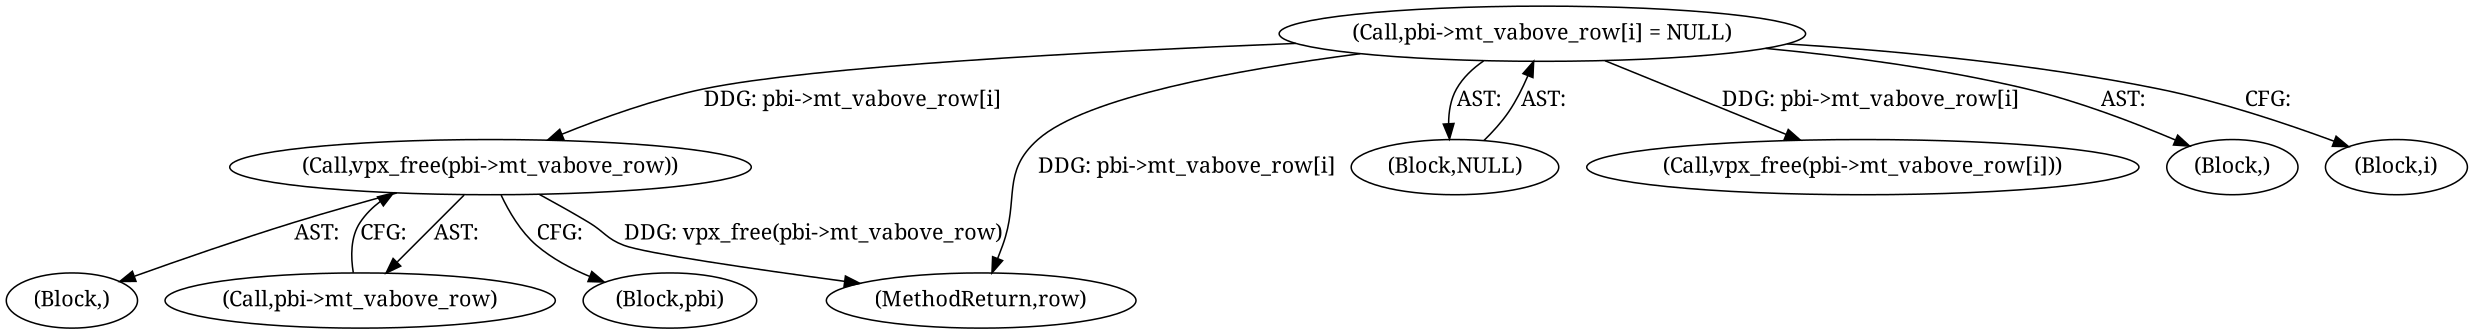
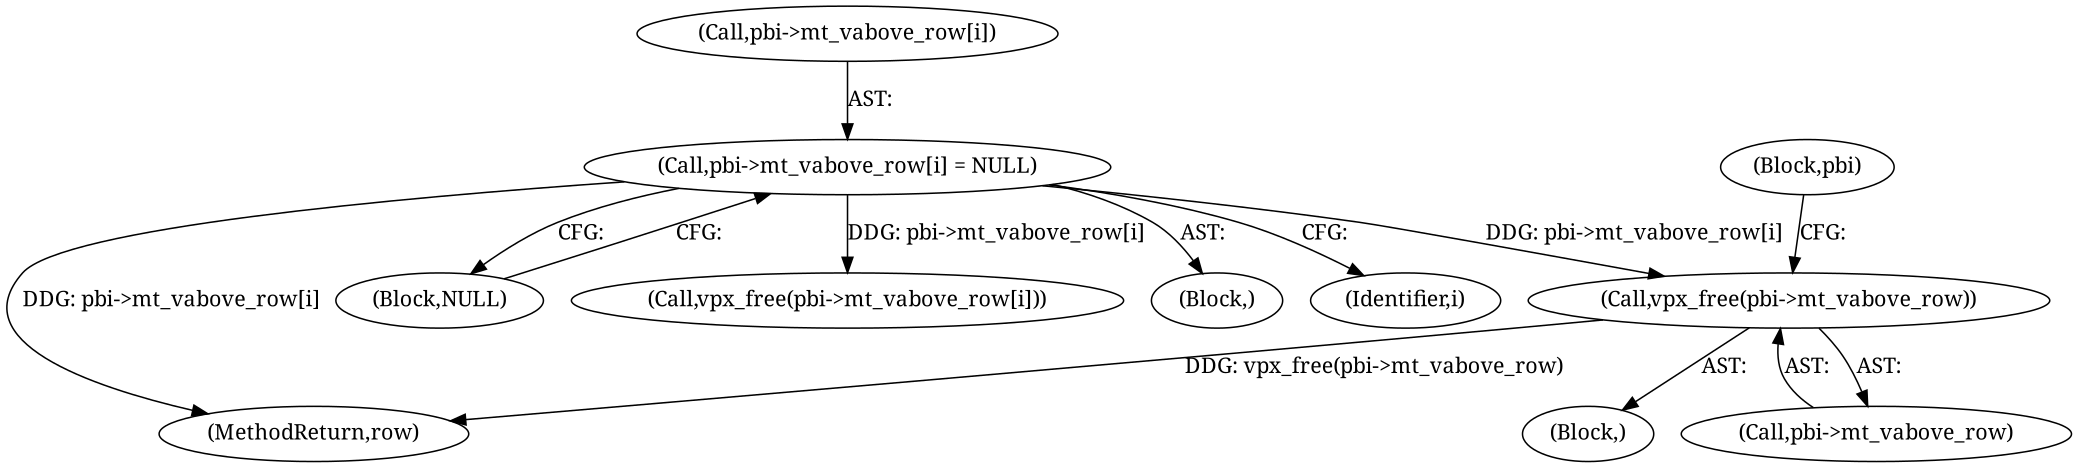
node "(Call,pbi->mt_vabove_row[i])": added
edge "(Call,pbi->mt_vabove_row[i] = NULL)" -> "(Block,NULL)": label "AST: " -> "CFG: "
edge "(Block,NULL)" -> "(Call,pbi->mt_vabove_row[i] = NULL)": label "AST: " -> "CFG: "
node "(Block,i)": label "(Block,i)" -> "(Identifier,i)"
edge "(Call,pbi->mt_vabove_row)" -> "(Call,vpx_free(pbi->mt_vabove_row))": label "CFG: " -> "AST: "
edge "(Call,vpx_free(pbi->mt_vabove_row))" -> "(Block,pbi)": reversed
